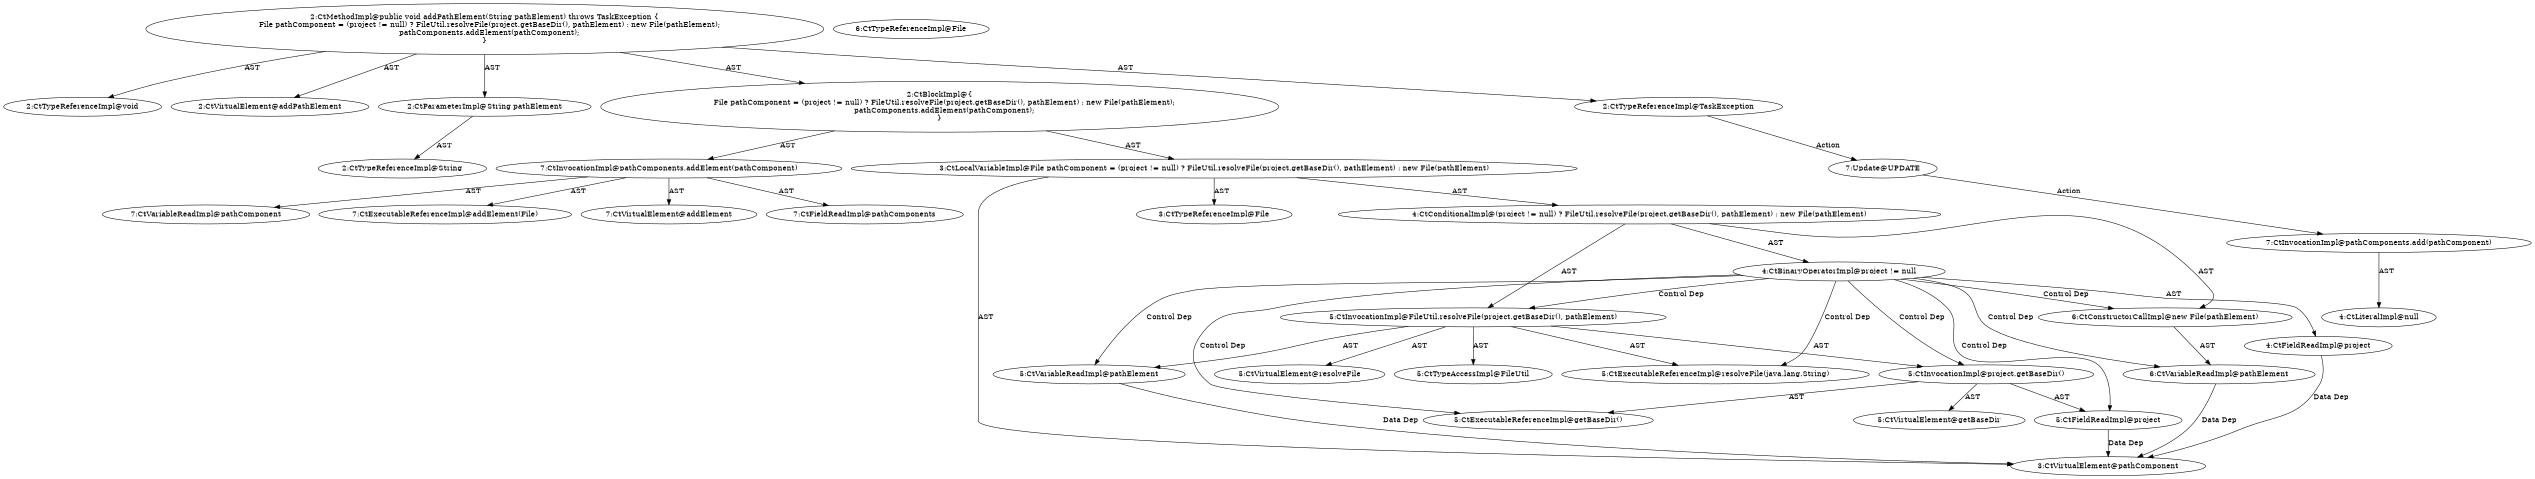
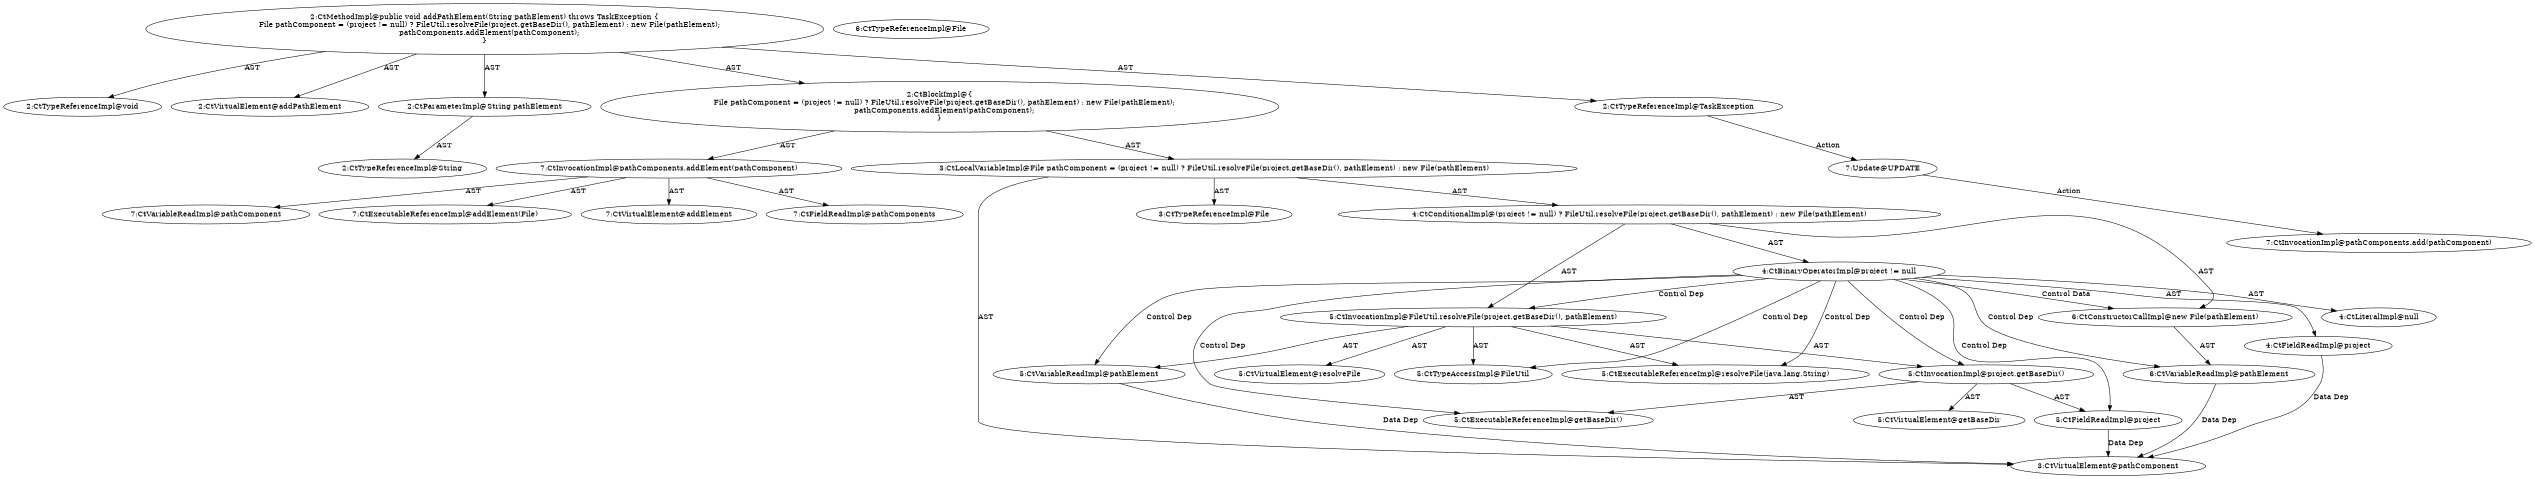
edge "7:CtInvocationImpl@pathComponents.add(pathComponent)" -> "4:CtLiteralImpl@null": now "4:CtBinaryOperatorImpl@project != null" -> "4:CtLiteralImpl@null"
edge "4:CtBinaryOperatorImpl@project != null" -> "6:CtConstructorCallImpl@new File(pathElement)": label "Control Dep" -> "Control Data"
edge "4:CtBinaryOperatorImpl@project != null" -> "5:CtTypeAccessImpl@FileUtil": added, label "Control Dep"
